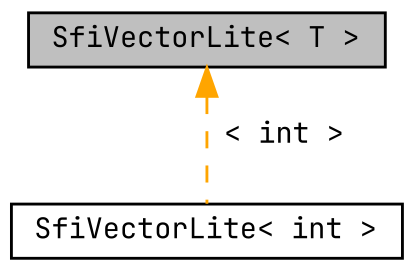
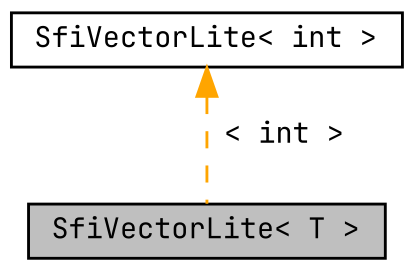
edge "SfiVectorLite< int >" -> "SfiVectorLite< T >": reversed
